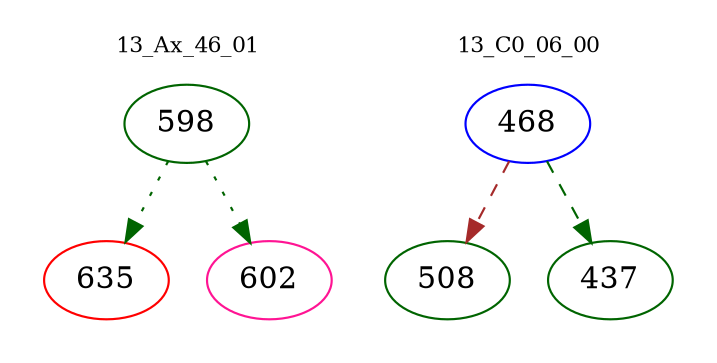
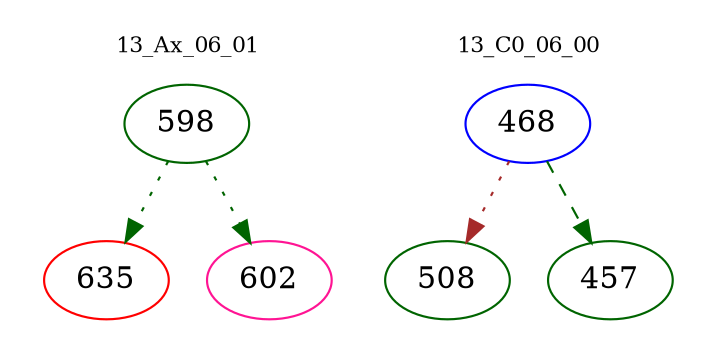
cluster "13_Ax_46_01": label "13_Ax_46_01" -> "13_Ax_06_01"
edge "468" -> "508": style dashed -> dotted
node "437": label "437" -> "457"
